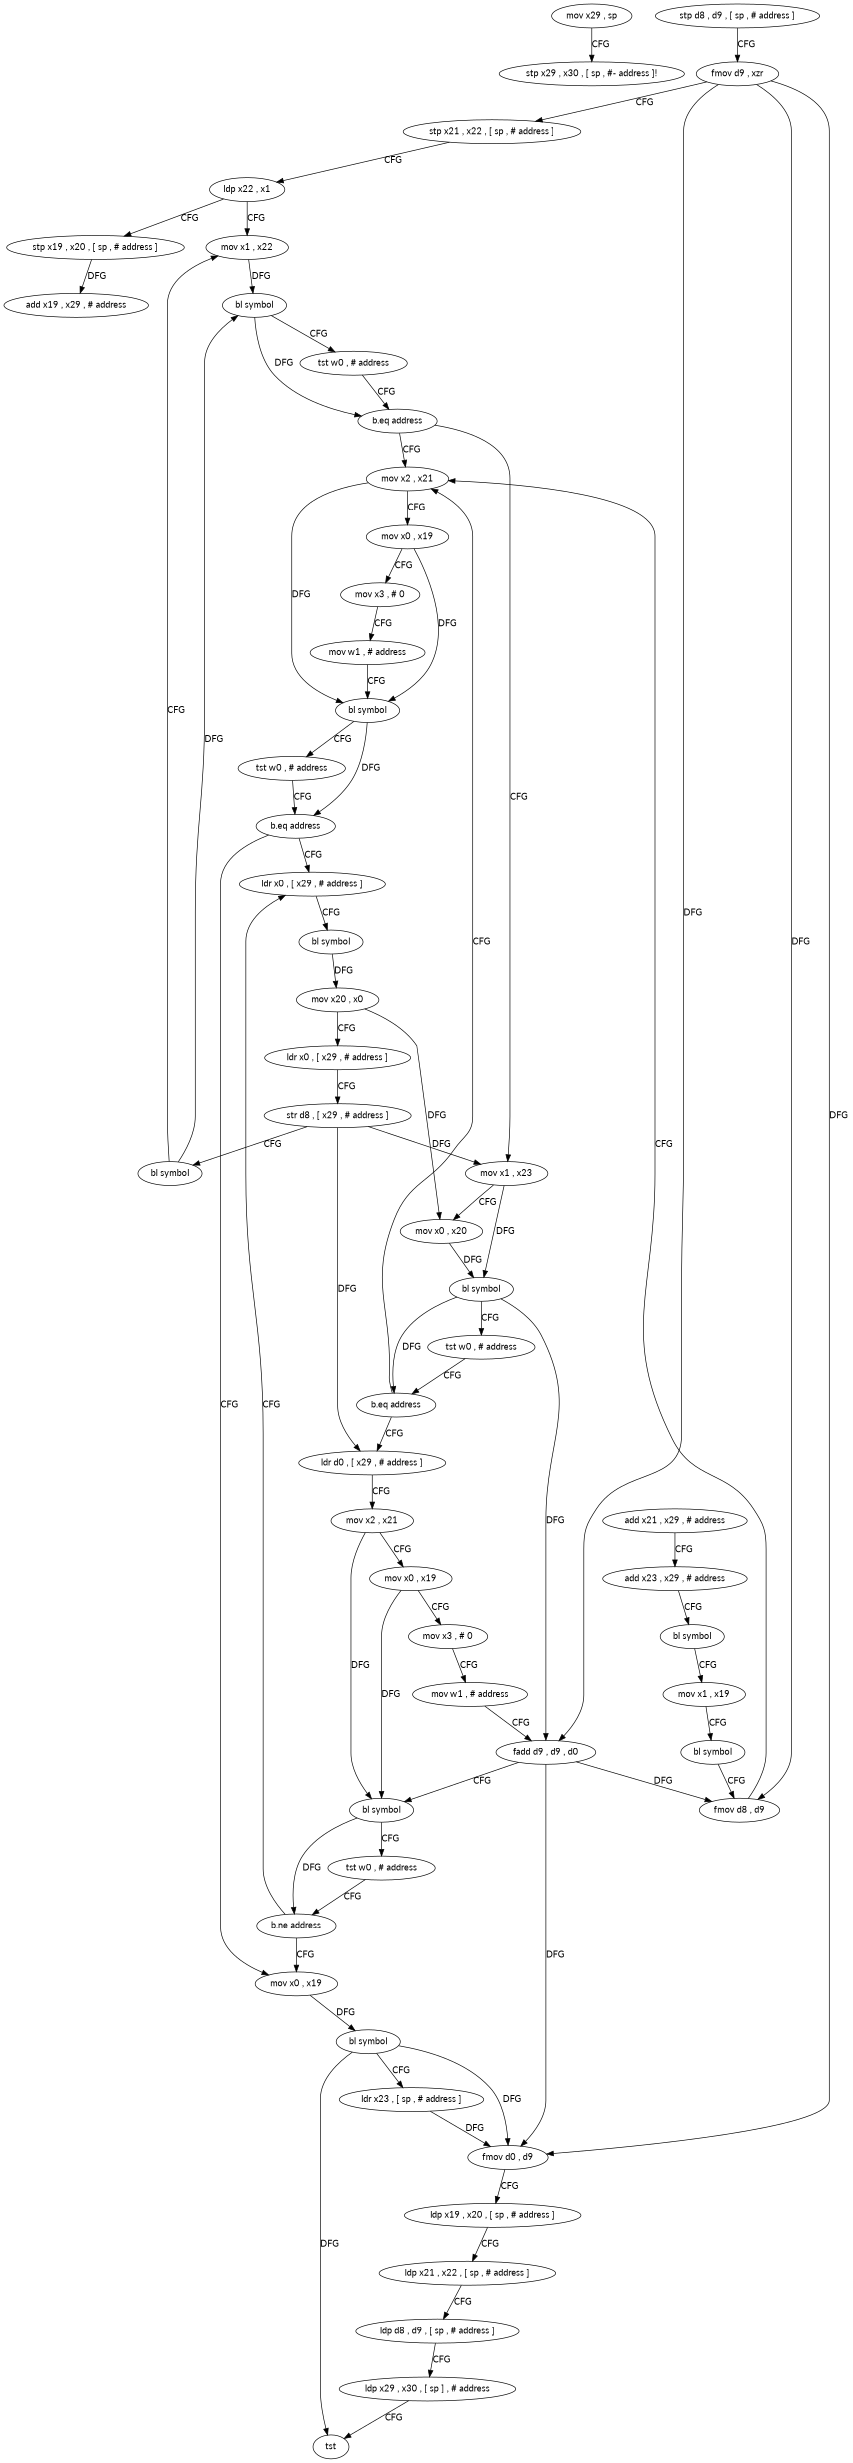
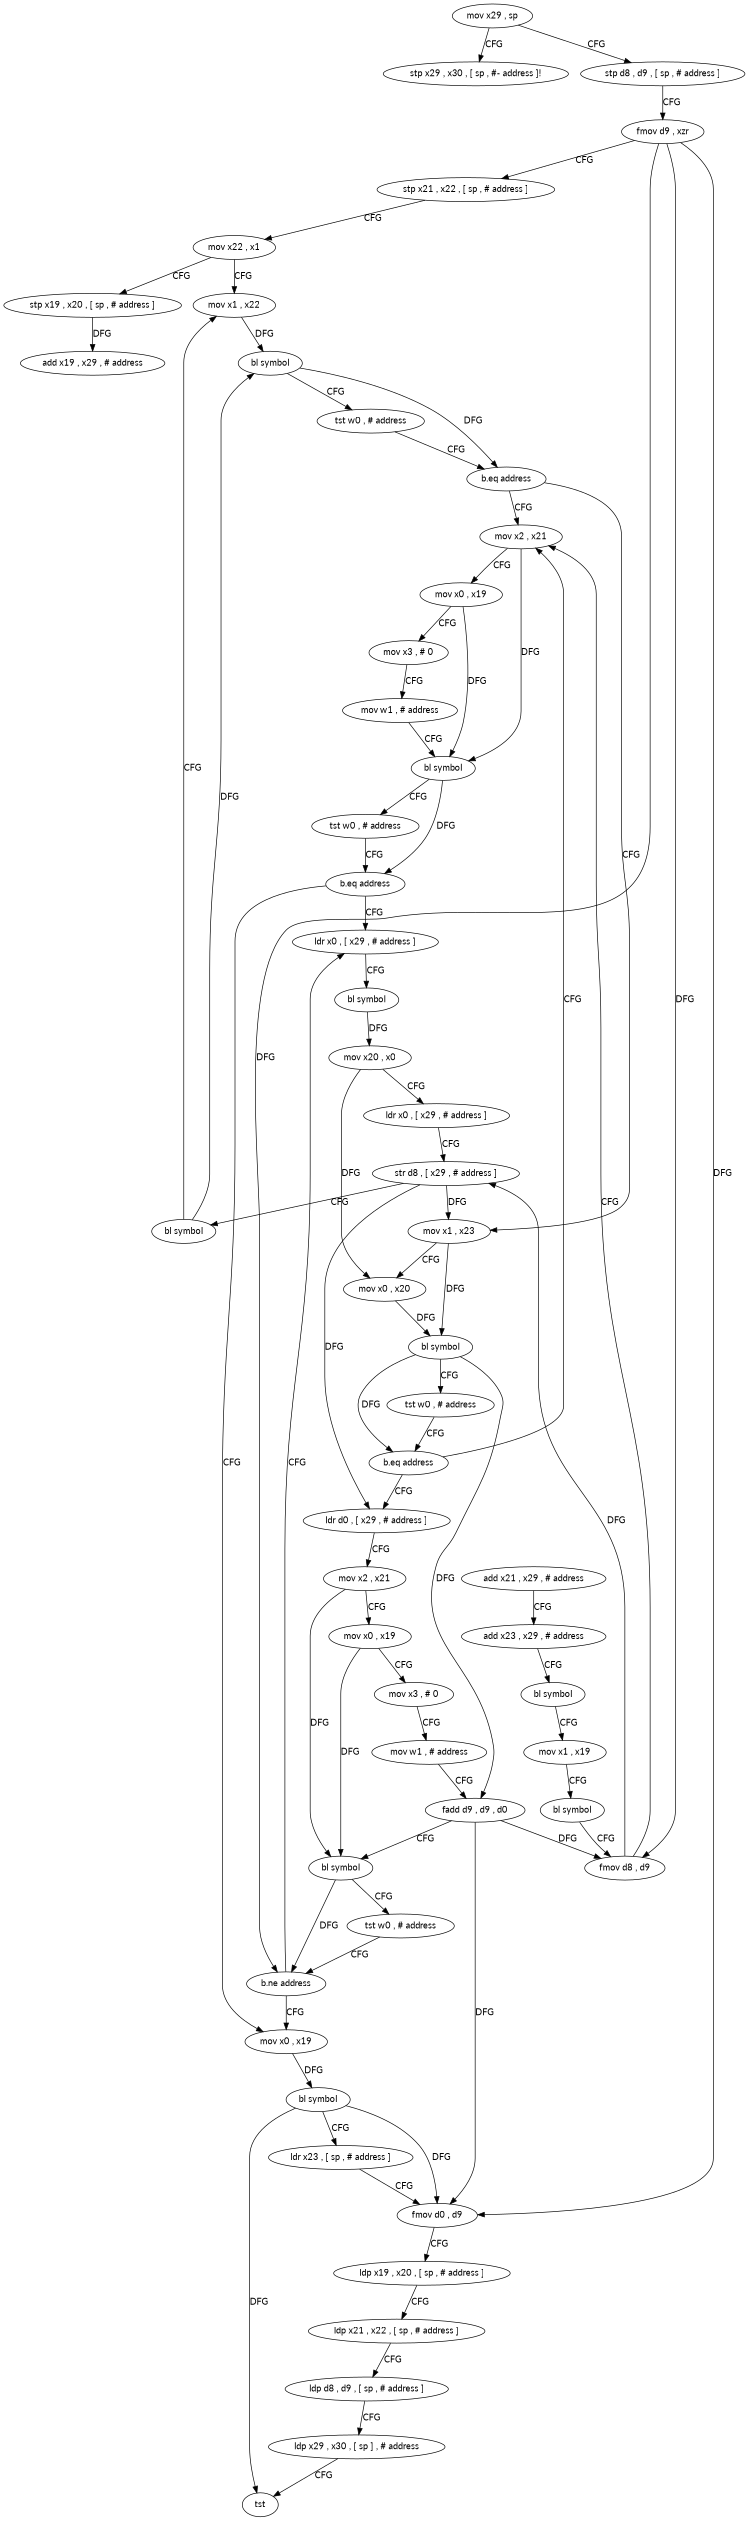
edge "mov x29 , sp" -> "stp d8 , d9 , [ sp , # address ]": added, label "CFG"
node "ldp x22 , x1": label "ldp x22 , x1" -> "mov x22 , x1"
edge "fmov d9 , xzr" -> "fadd d9 , d9 , d0": now "fmov d9 , xzr" -> "b.ne address"
edge "fmov d8 , d9" -> "str d8 , [ x29 , # address ]": added, label "DFG"
edge "ldr x23 , [ sp , # address ]" -> "fmov d0 , d9": label "DFG" -> "CFG"
